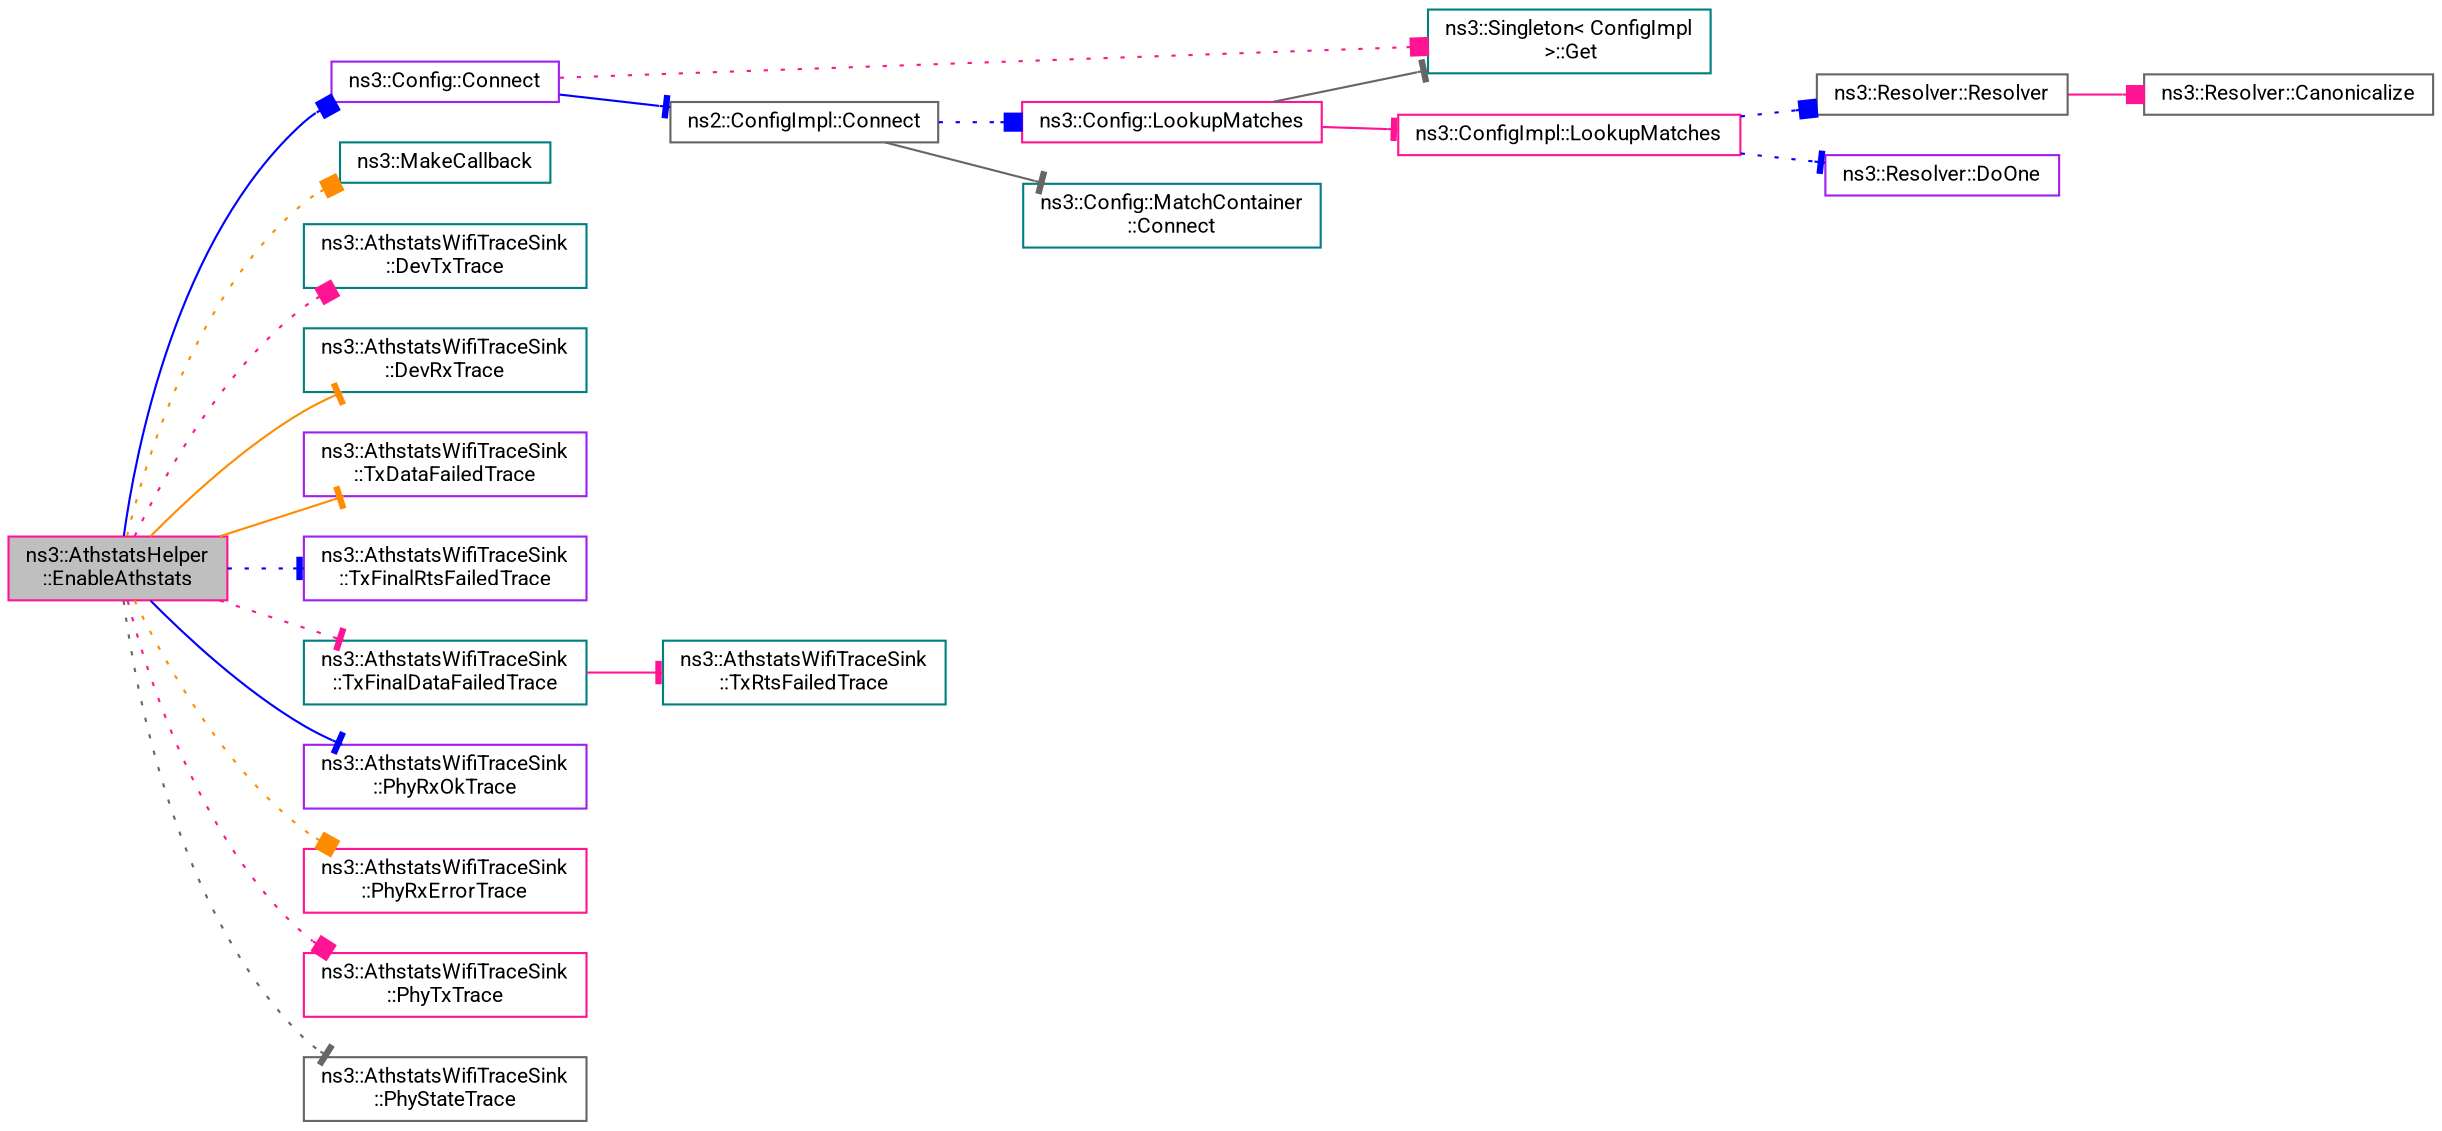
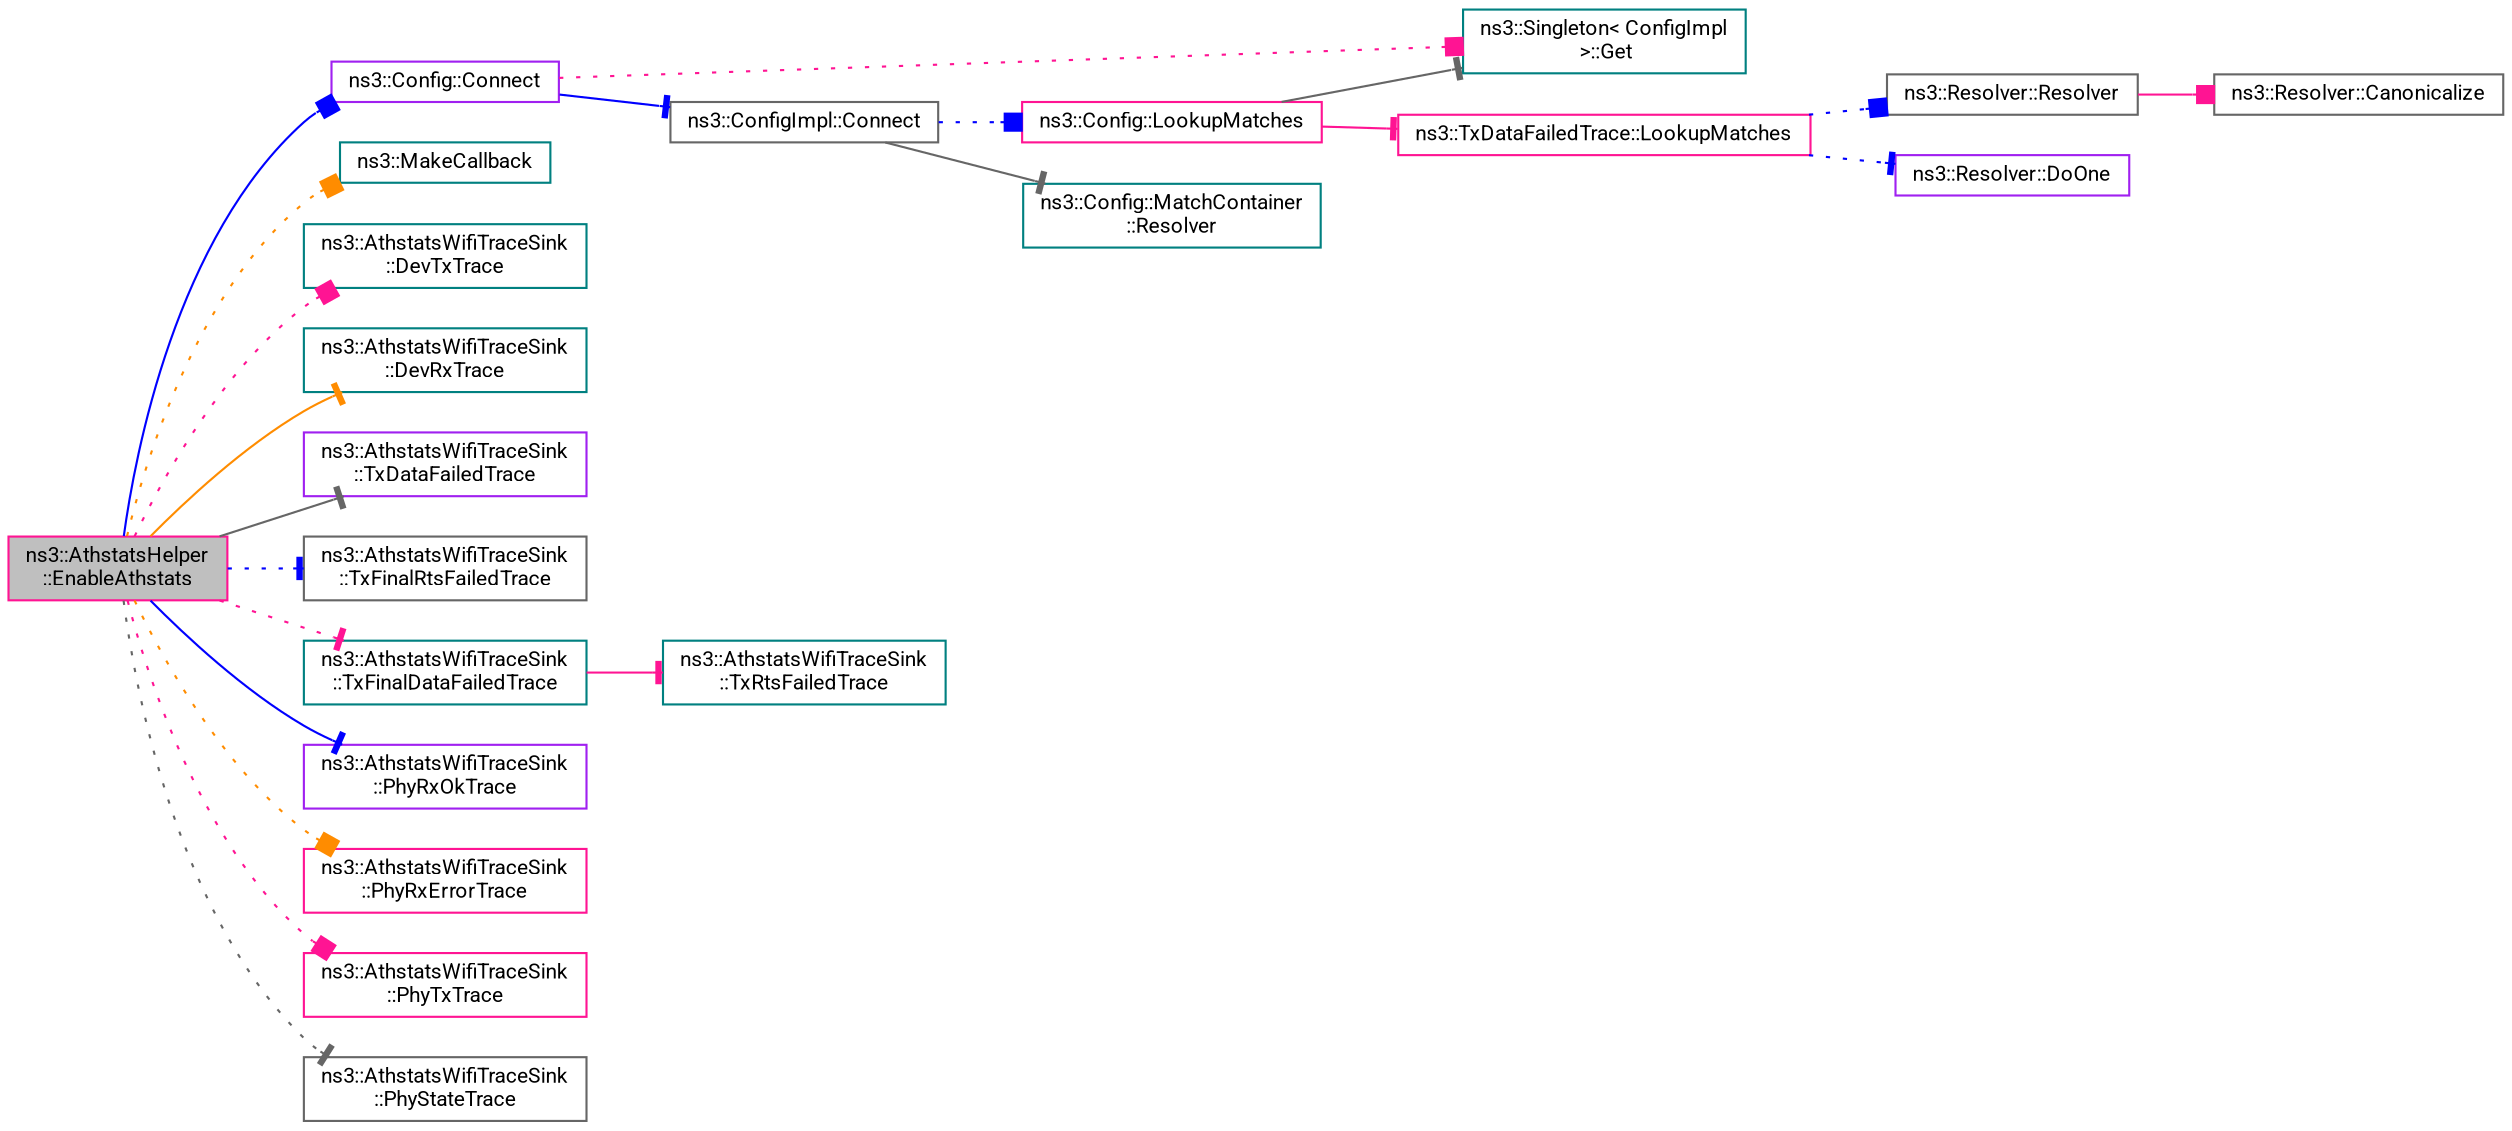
node "ns2::ConfigImpl::Connect": label "ns2::ConfigImpl::Connect" -> "ns3::ConfigImpl::Connect"
node "ns3::ConfigImpl::LookupMatches": label "ns3::ConfigImpl::LookupMatches" -> "ns3::TxDataFailedTrace::LookupMatches"
node "ns3::Config::MatchContainer ::Connect": label "ns3::Config::MatchContainer ::Connect" -> "ns3::Config::MatchContainer ::Resolver"
edge "ns3::AthstatsHelper ::EnableAthstats" -> "ns3::AthstatsWifiTraceSink ::TxDataFailedTrace": color darkorange -> gray40
node "ns3::AthstatsWifiTraceSink ::TxFinalRtsFailedTrace": color purple -> gray40
